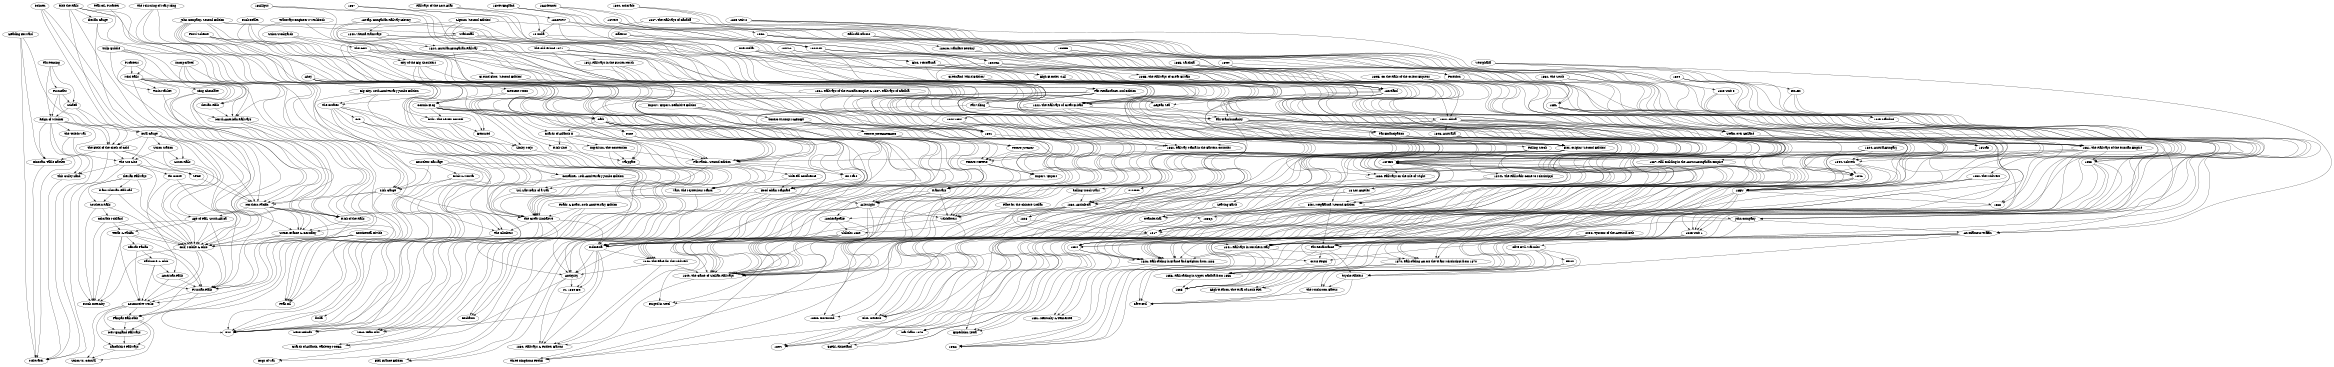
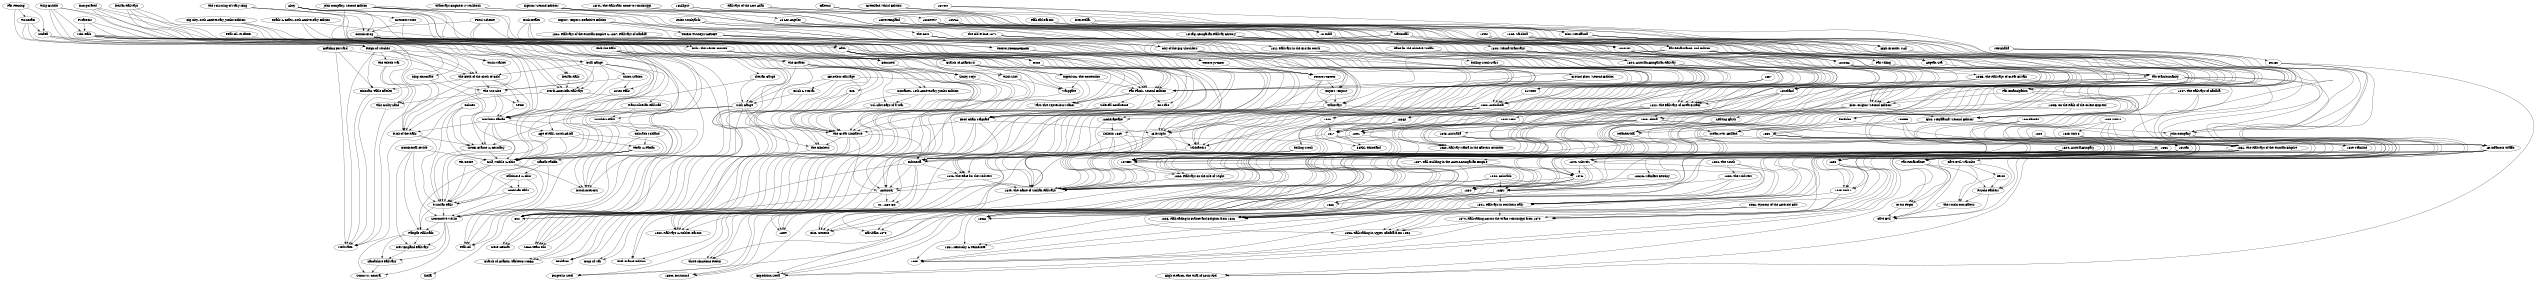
edge "18MEX" -> "18MS: The Railroads Come to Mississippi": reversed
edge "The Soo Line" -> "Tin Goose": now "The Soo Line" -> "Northern Pacific"
edge "1822CA" -> "18NY": now "1822CA" -> "Expedition Zetta"
